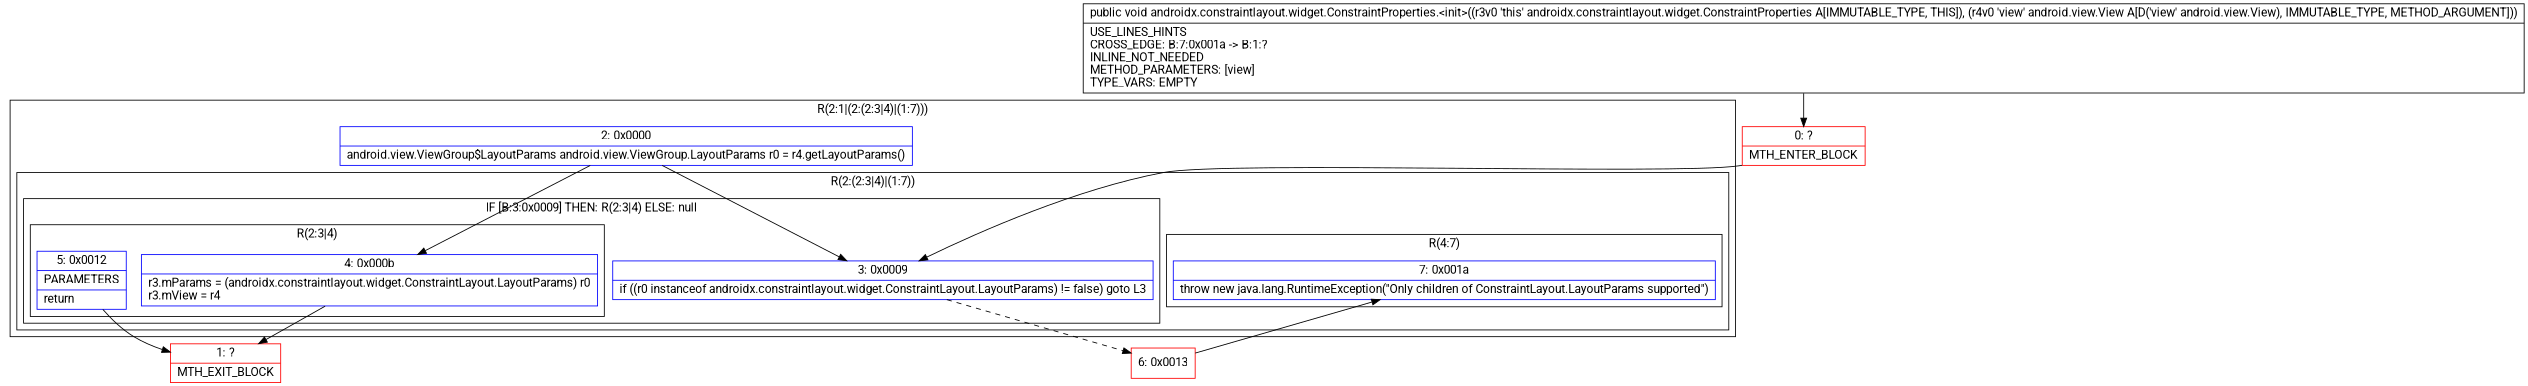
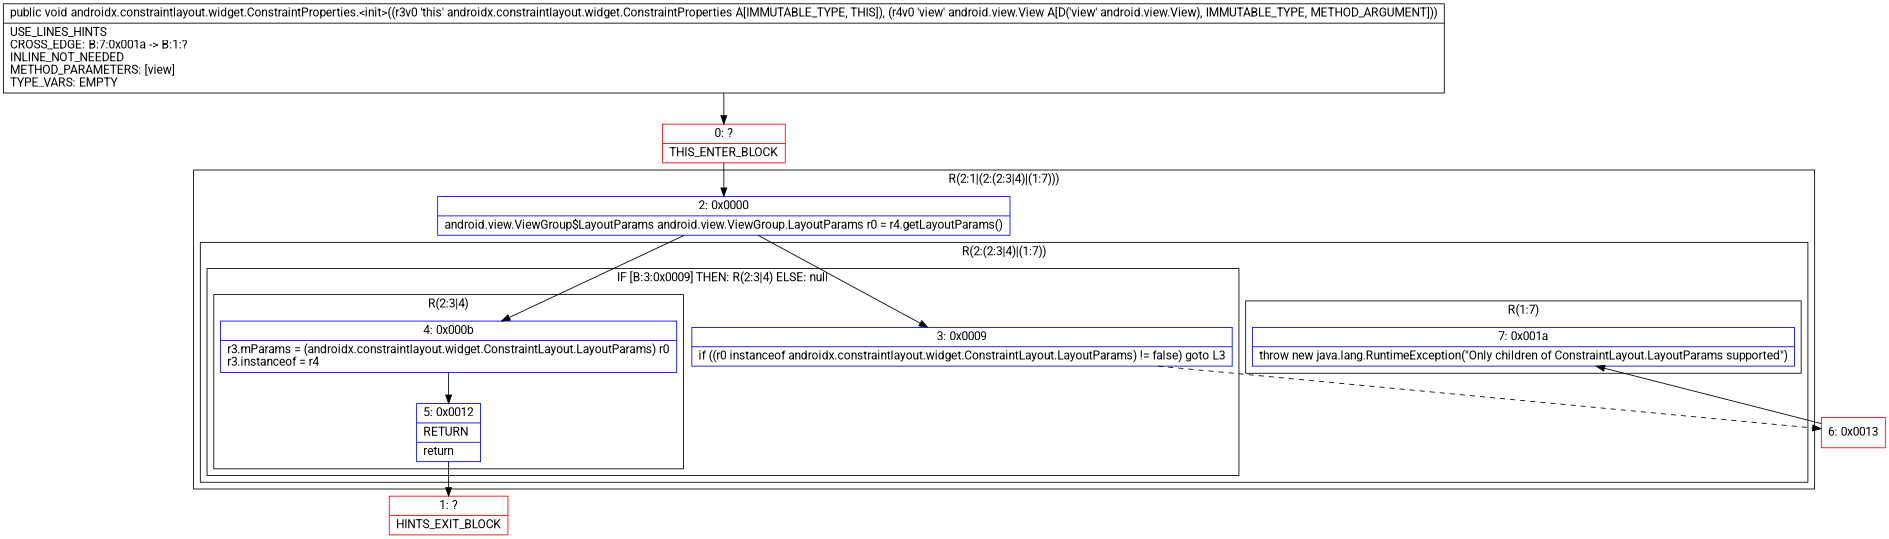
node "0: ?": text "MTH_ENTER_BLOCK" -> "THIS_ENTER_BLOCK"
edge "0: ?" -> "3: 0x0009": now "0: ?" -> "2: 0x0000"
cluster "R(4:7)": label "R(4:7)" -> "R(1:7)"
node "5: 0x0012": text "PARAMETERS" -> "RETURN"
node "4: 0x000b": text "r3.mView = r4" -> "r3.instanceof = r4"
edge "4: 0x000b" -> "1: ?": now "4: 0x000b" -> "5: 0x0012"
node "1: ?": text "MTH_EXIT_BLOCK" -> "HINTS_EXIT_BLOCK"
